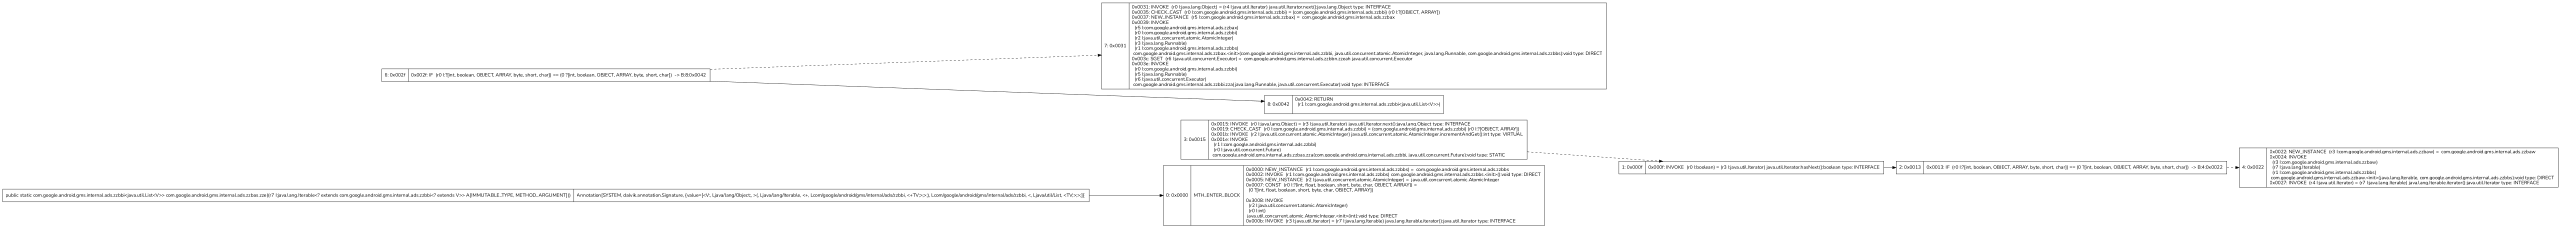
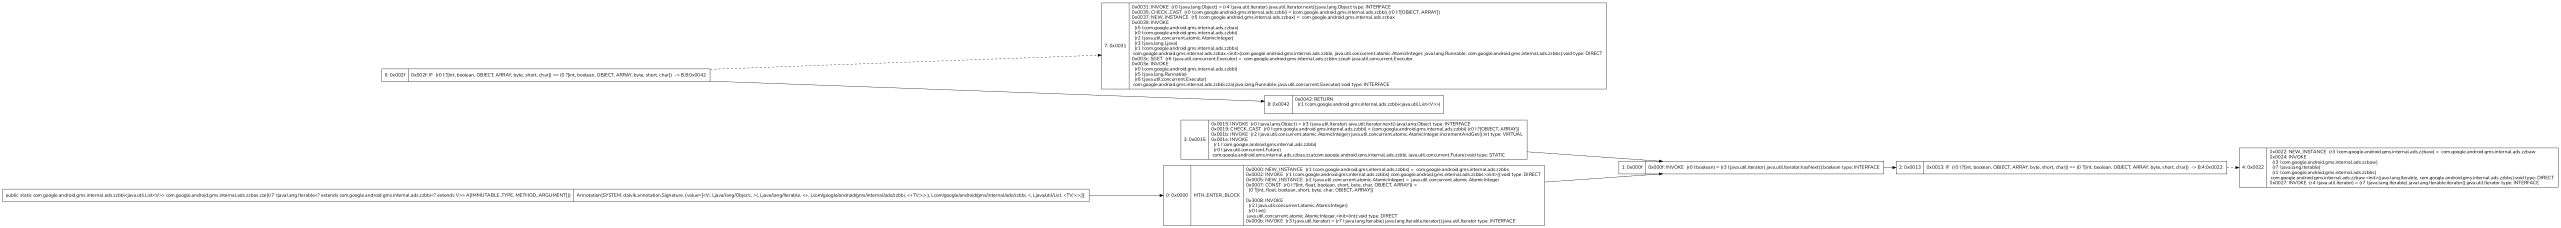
node "7: 0x0031": text "(r3 I:java.lang.Runnable)" -> "(r3 I:java.lang.Ljava)"
edge "3: 0x0015" -> "1: 0x000f": style dashed -> solid
edge "0: 0x0000" -> "1: 0x000f": added
